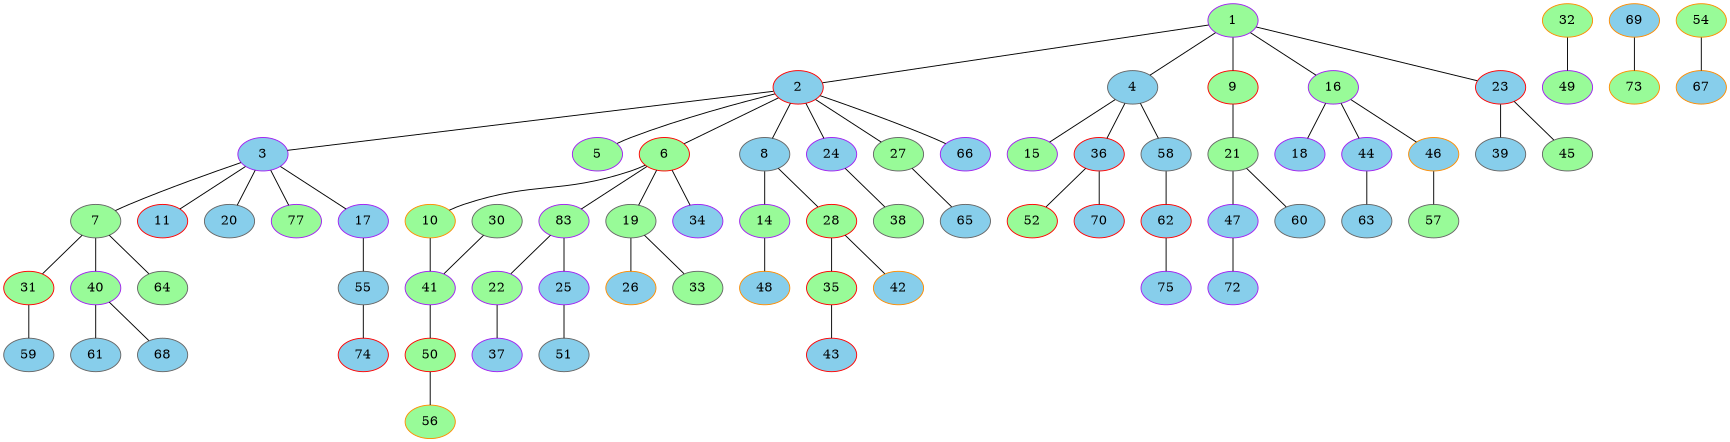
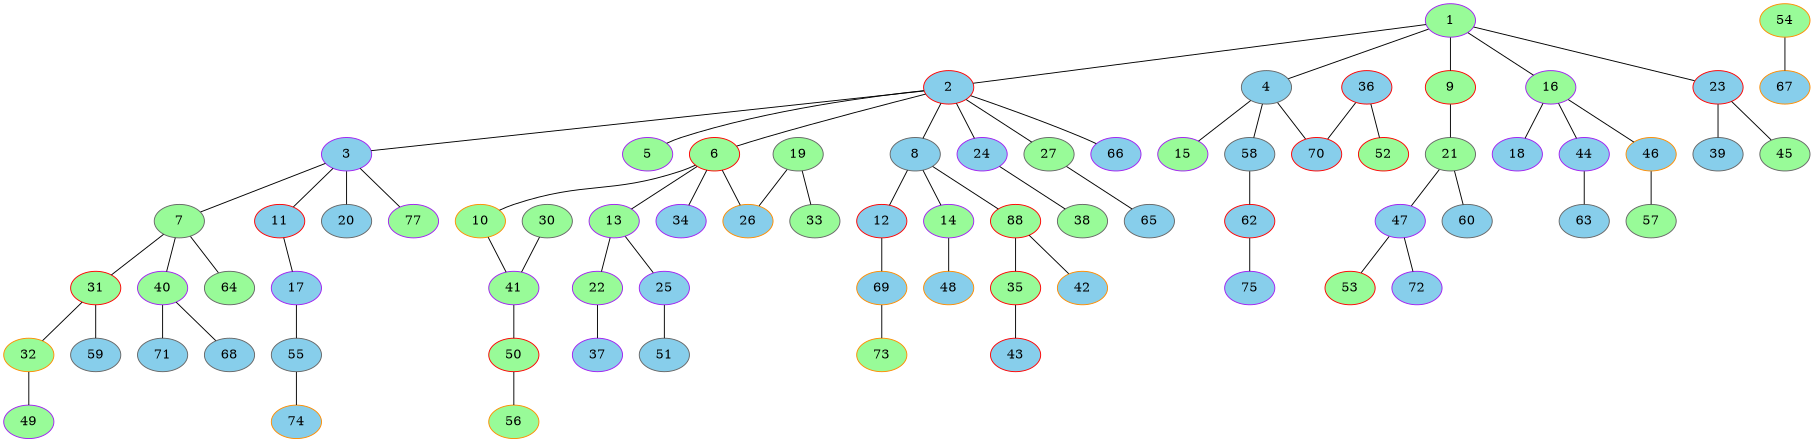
edge "4" -- "36": now "4" -- "70"
edge "3" -- "17": now "11" -- "17"
edge "6" -- "19": now "6" -- "26"
node "83": label "83" -> "13"
node "28": label "28" -> "88"
node "12": added
node "53": added
edge "31" -- "32": added
node "61": label "61" -> "71"
node "74": color red -> darkorange
